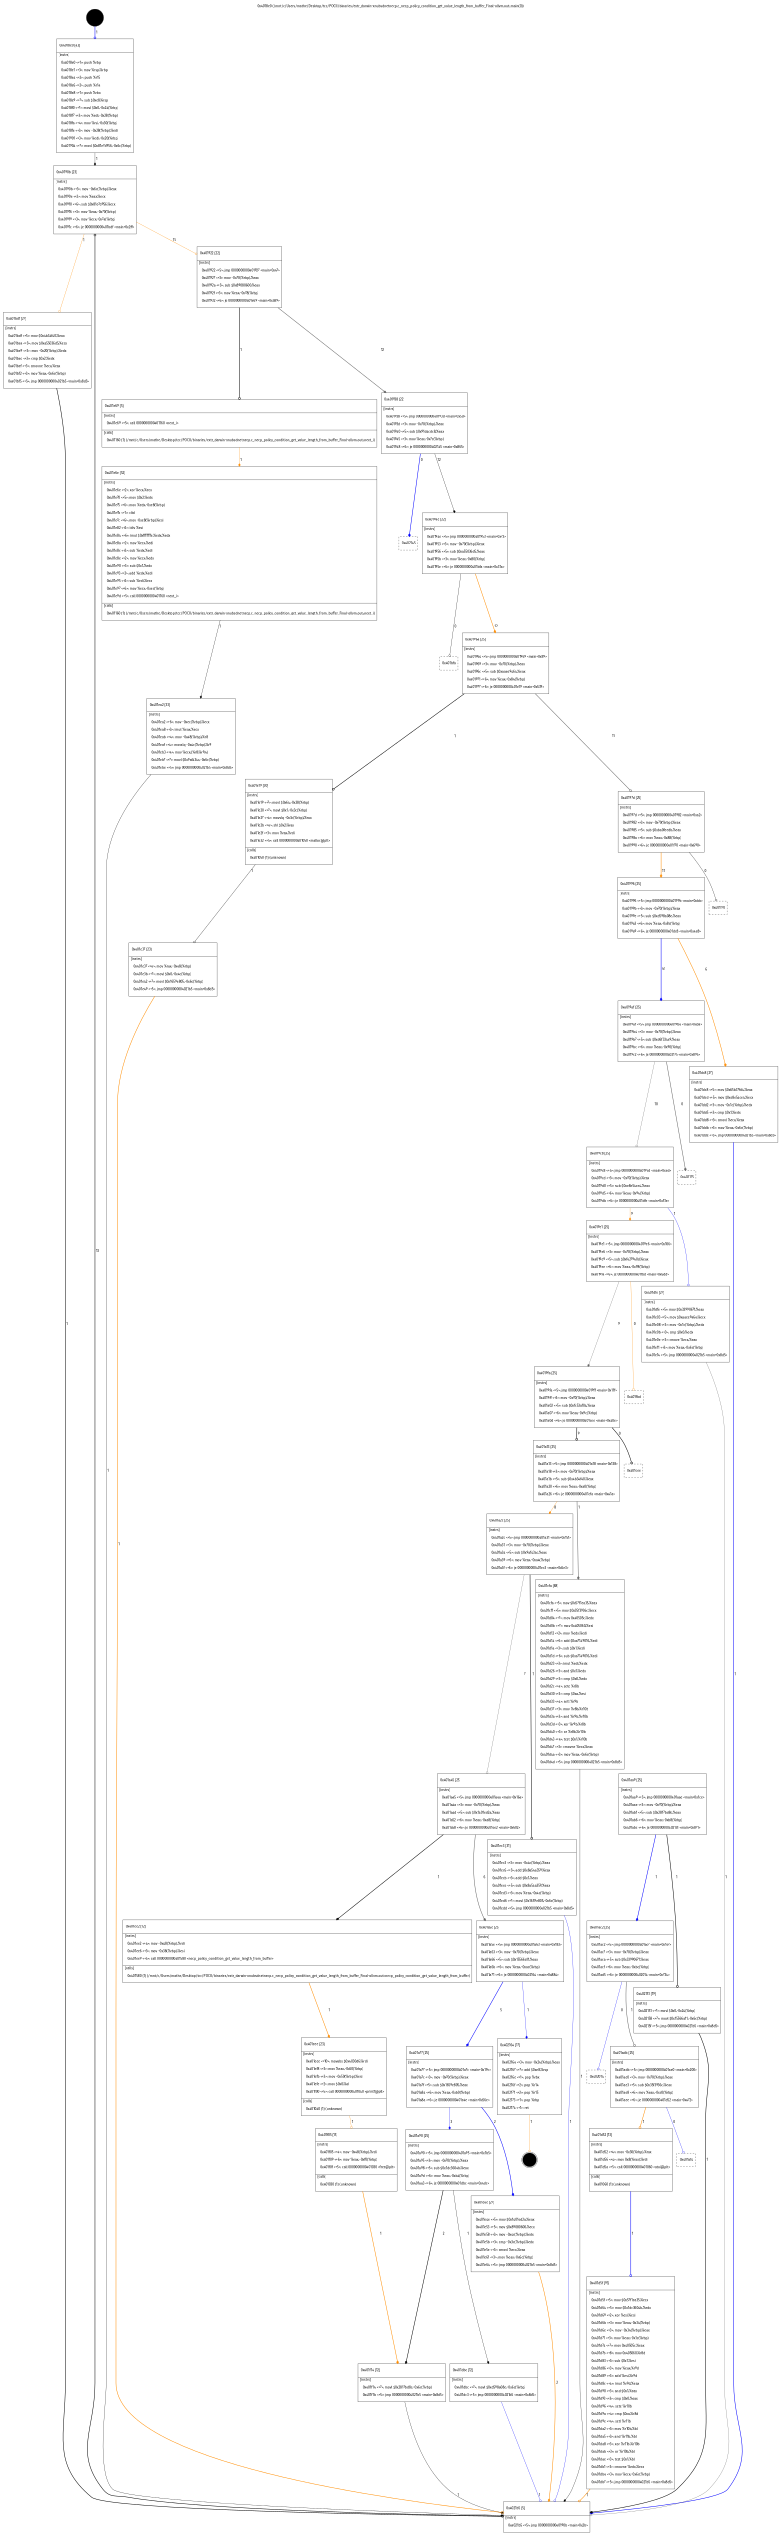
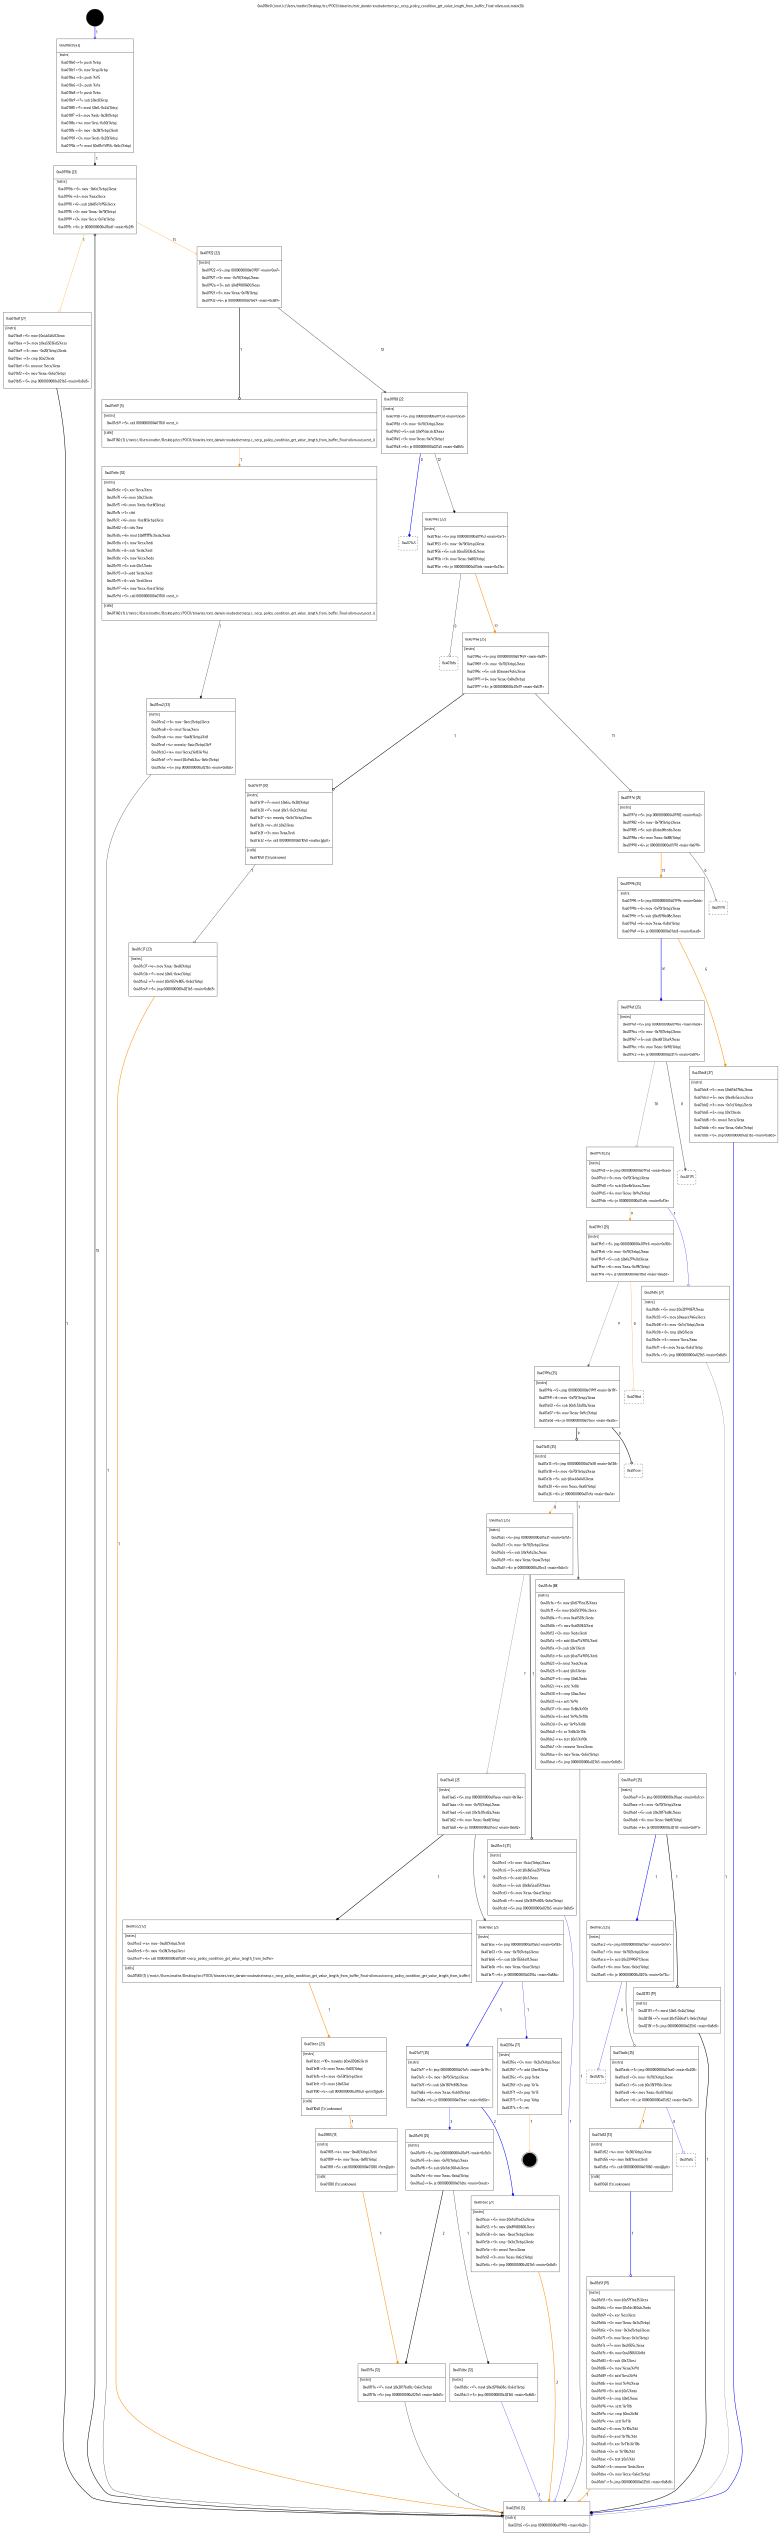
edge "0x401dfe [27]" -> "0x4021b5 [5]": arrowhead odot -> diamond
edge "0x401eee [23]" -> "0x401f05 [15]": style solid -> bold
